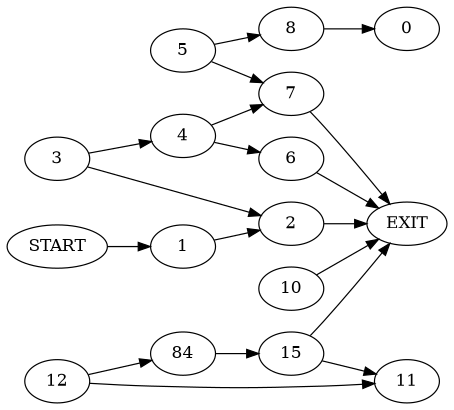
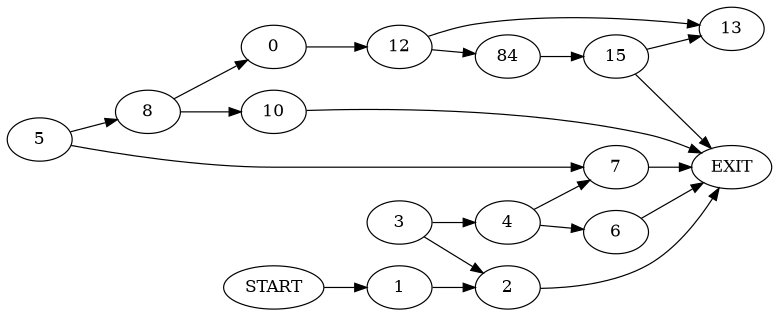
edge "0" -> "12": added
edge "8" -> "10": added
node "11": label "11" -> "13"
